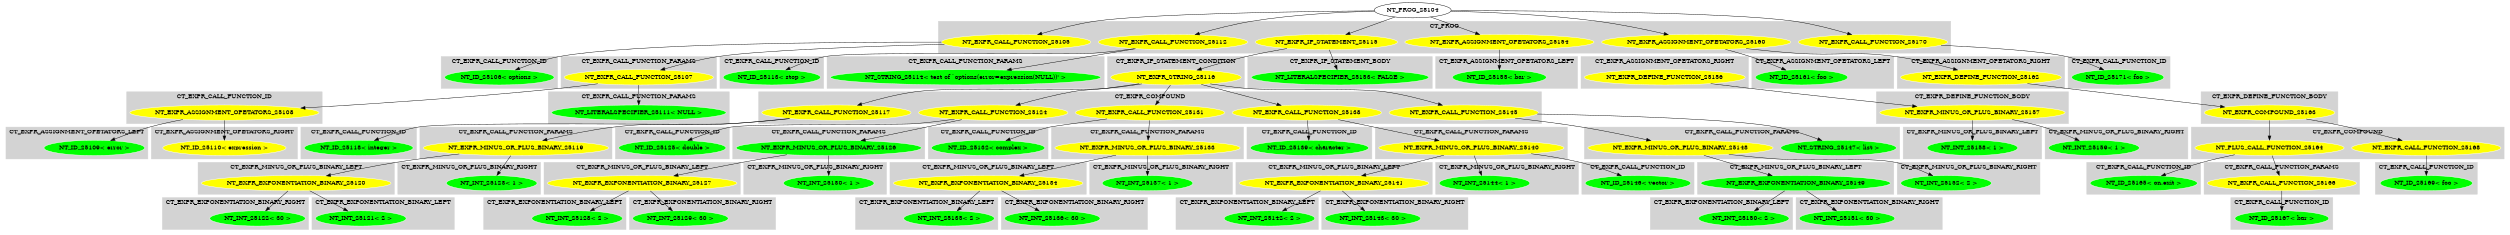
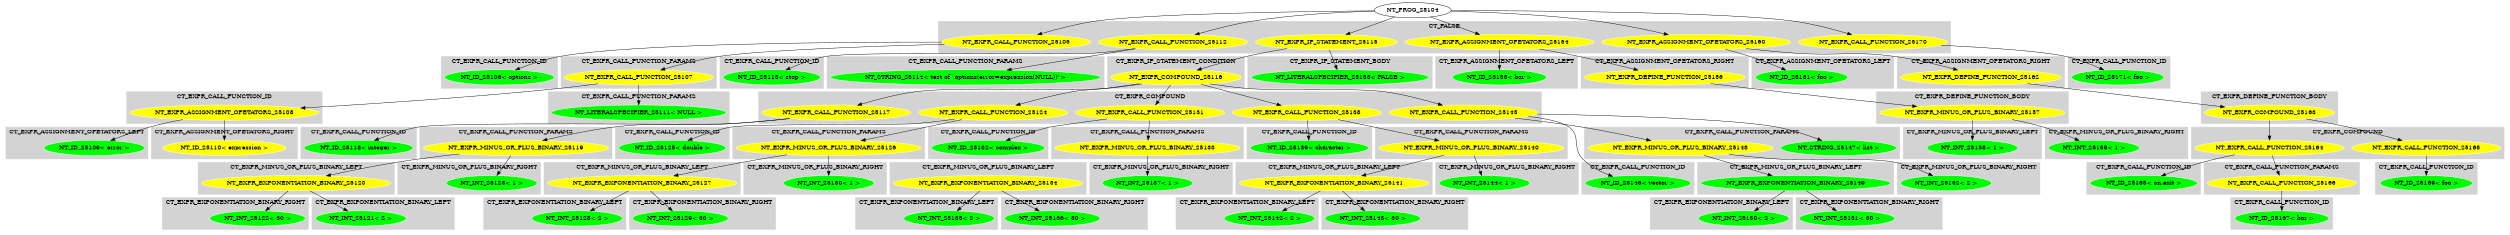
cluster "CT_PROG": label "CT_PROG" -> "CT_FALSE"
edge "NT_EXPR_ASSIGNMENT_OPETATORS_25154" -> "NT_EXPR_DEFINE_FUNCTION_25156": added
node "NT_EXPR_STRING_25116": label "NT_EXPR_STRING_25116" -> "NT_EXPR_COMPOUND_25116"
node "NT_EXPR_MINUS_OR_PLUS_BINARY_25126": fillcolor green -> yellow
node "NT_PLUS_CALL_FUNCTION_25164": label "NT_PLUS_CALL_FUNCTION_25164" -> "NT_EXPR_CALL_FUNCTION_25164"
edge "NT_EXPR_MINUS_OR_PLUS_BINARY_25133" -> "NT_EXPR_EXPONENTIATION_BINARY_25134": removed
edge "NT_EXPR_MINUS_OR_PLUS_BINARY_25140" -> "NT_ID_25146< vector >": now "NT_EXPR_CALL_FUNCTION_25145" -> "NT_ID_25146< vector >"
